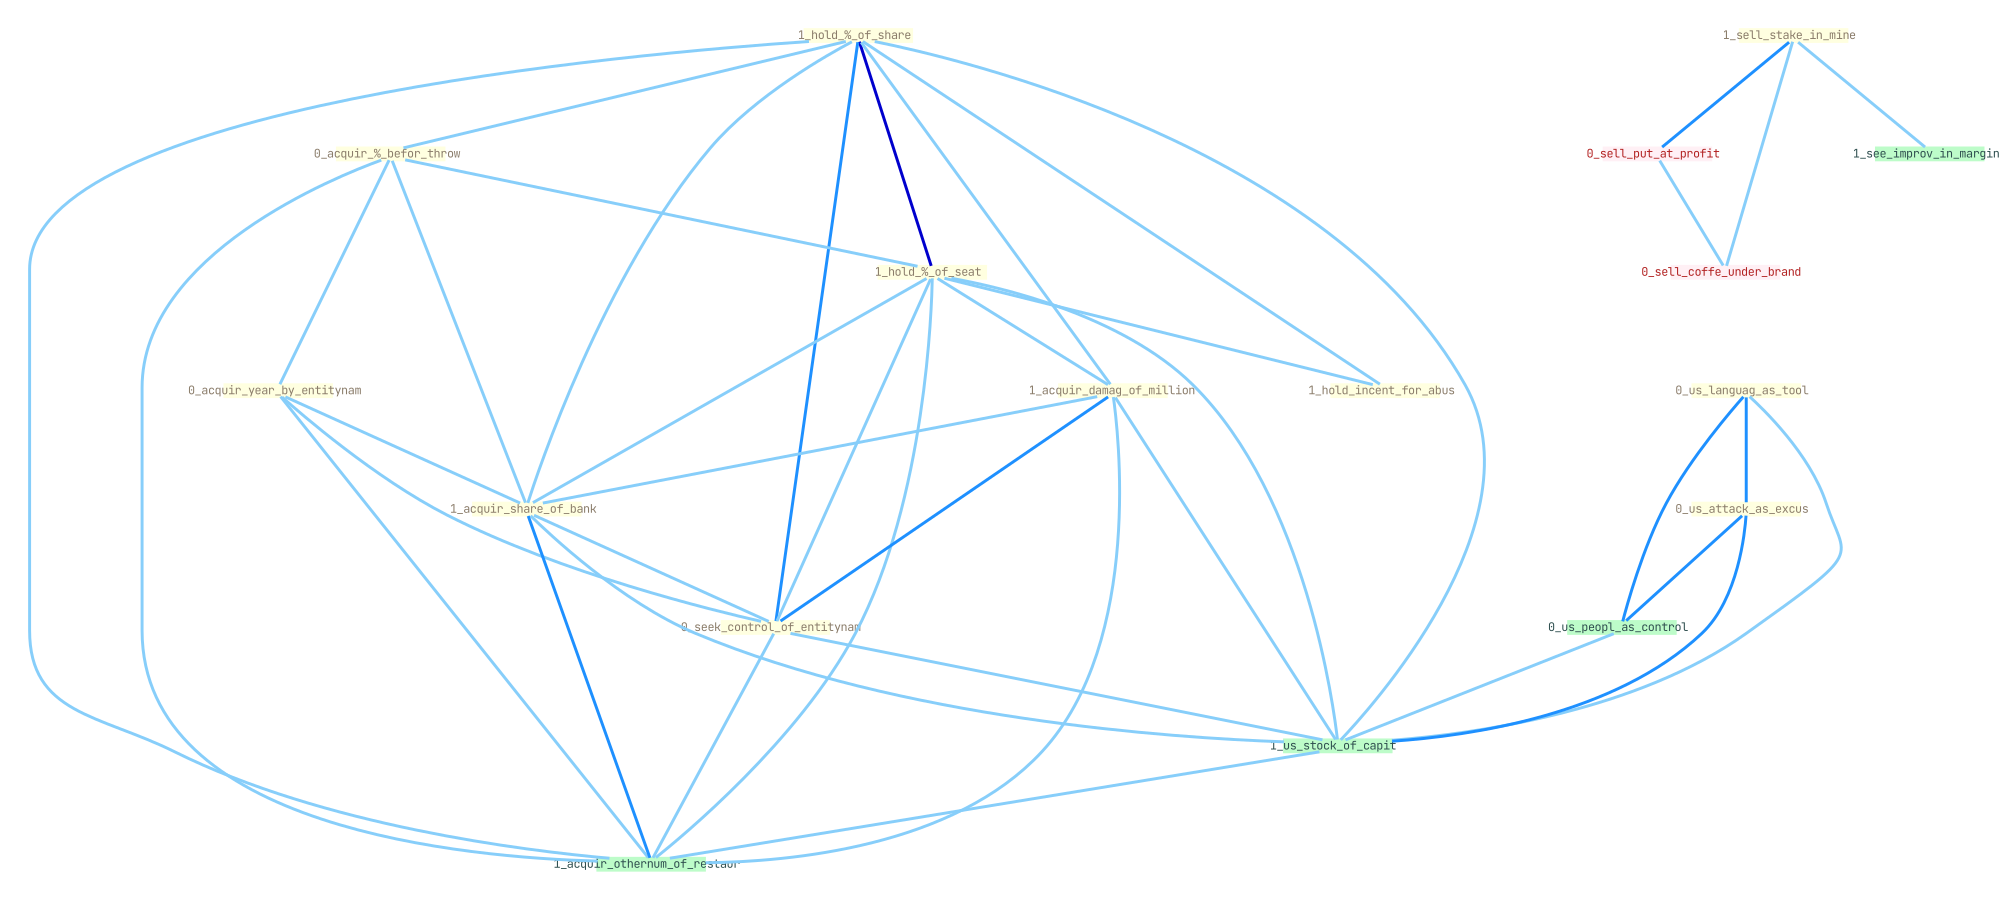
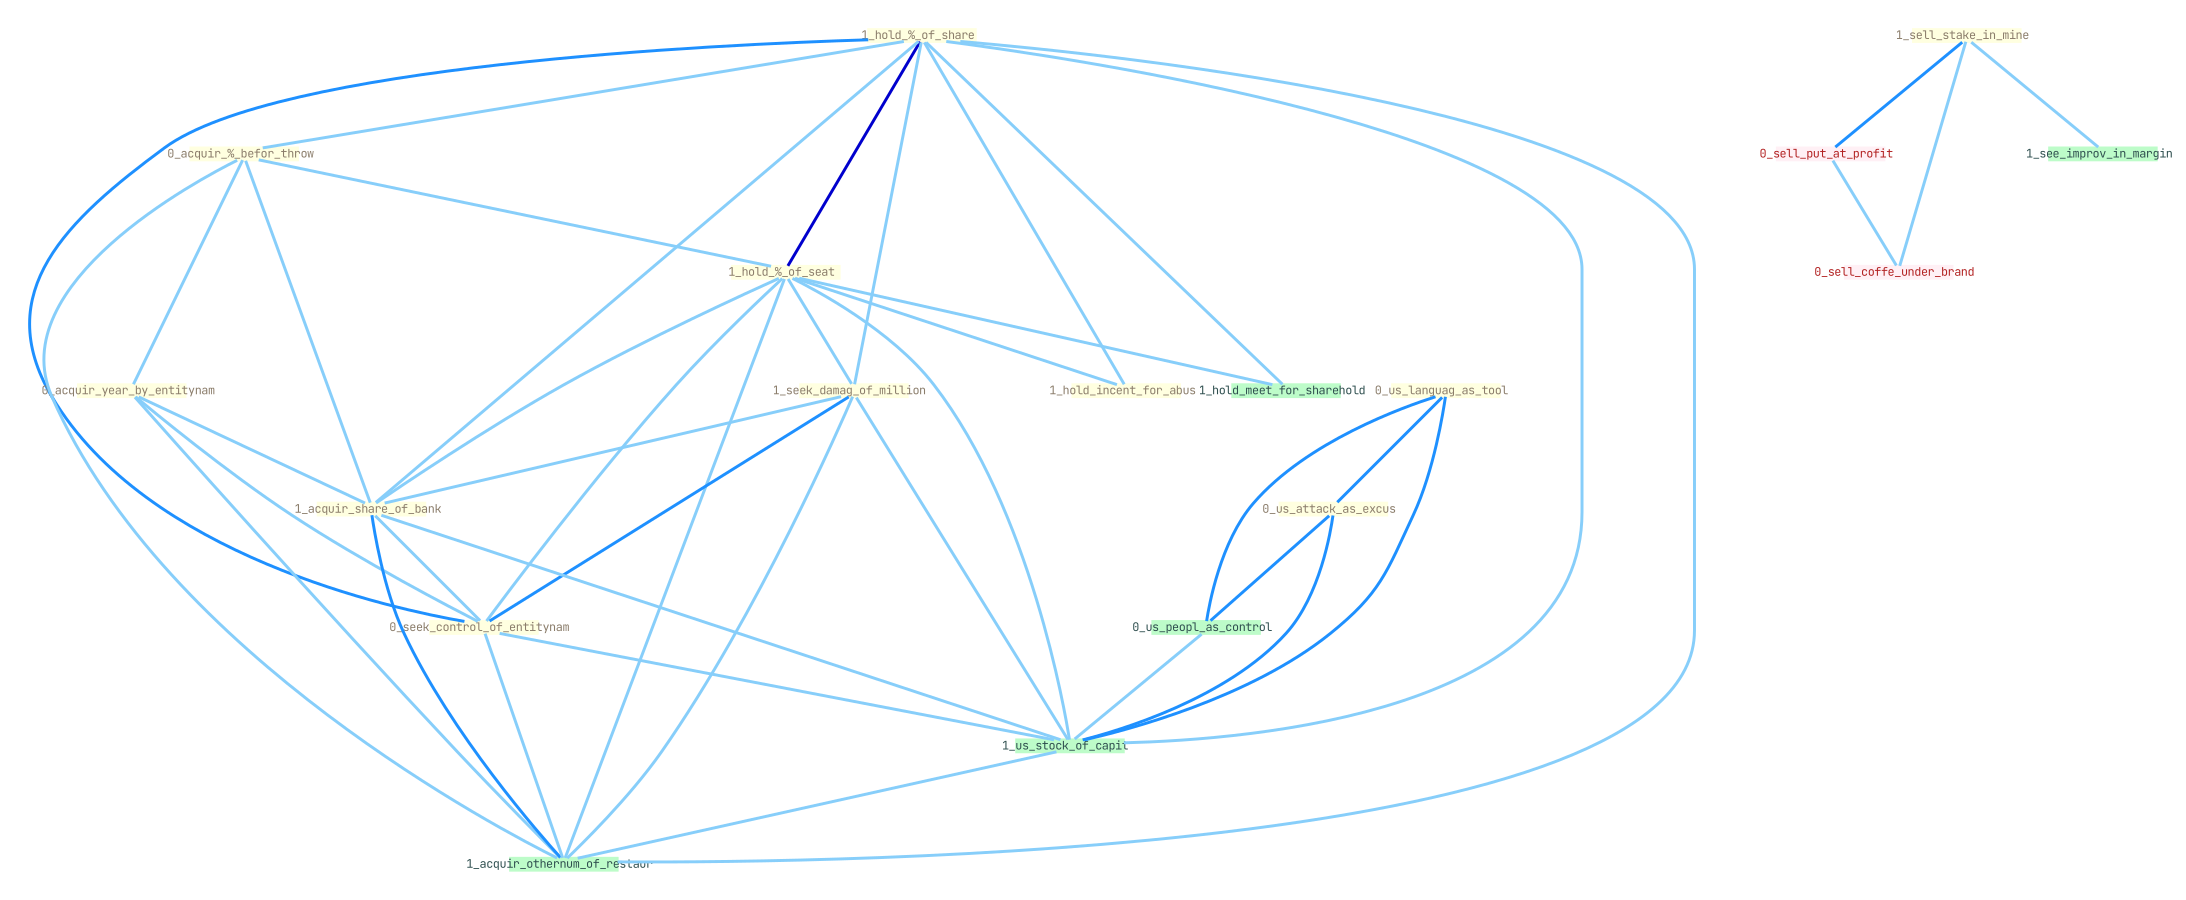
node "1_acquir_damag_of_million": label "1_acquir_damag_of_million" -> "1_seek_damag_of_million"
node "1_hold_meet_for_sharehold": added
edge "0_us_languag_as_tool" -- "1_us_stock_of_capit": color #87cefa -> #1e90ff
